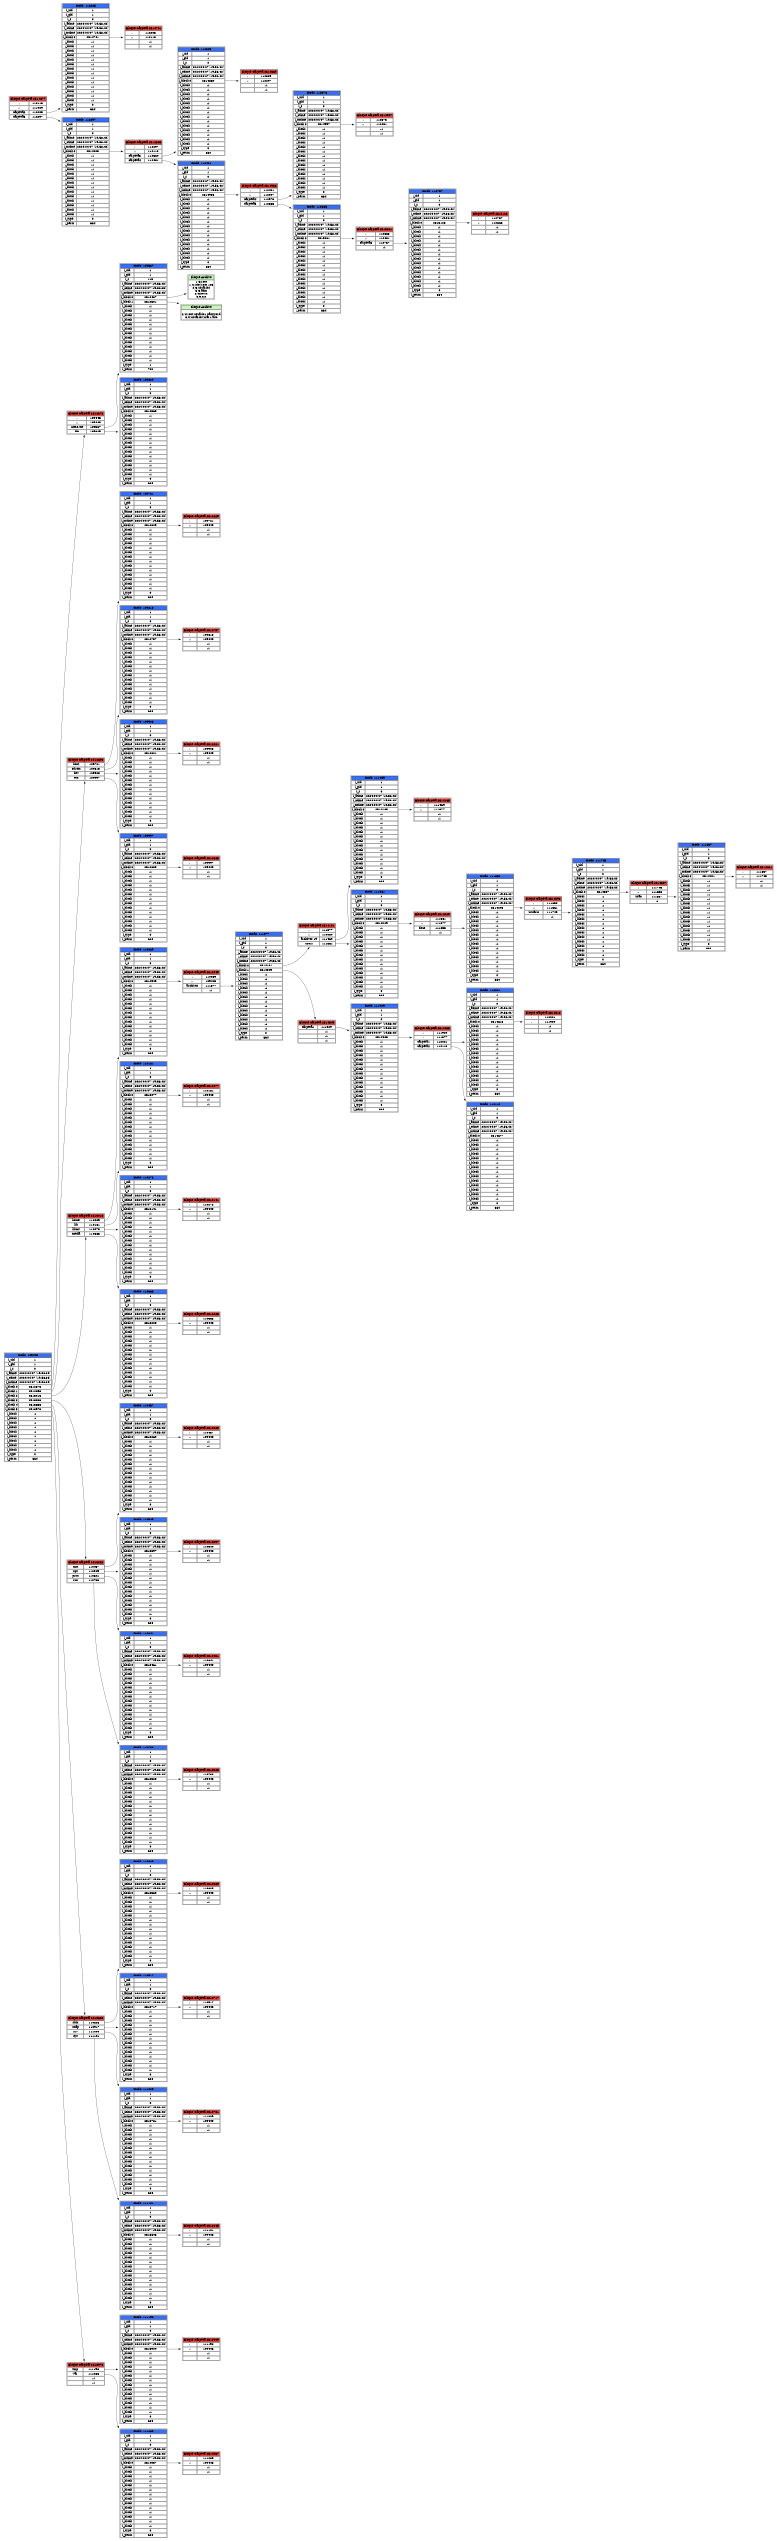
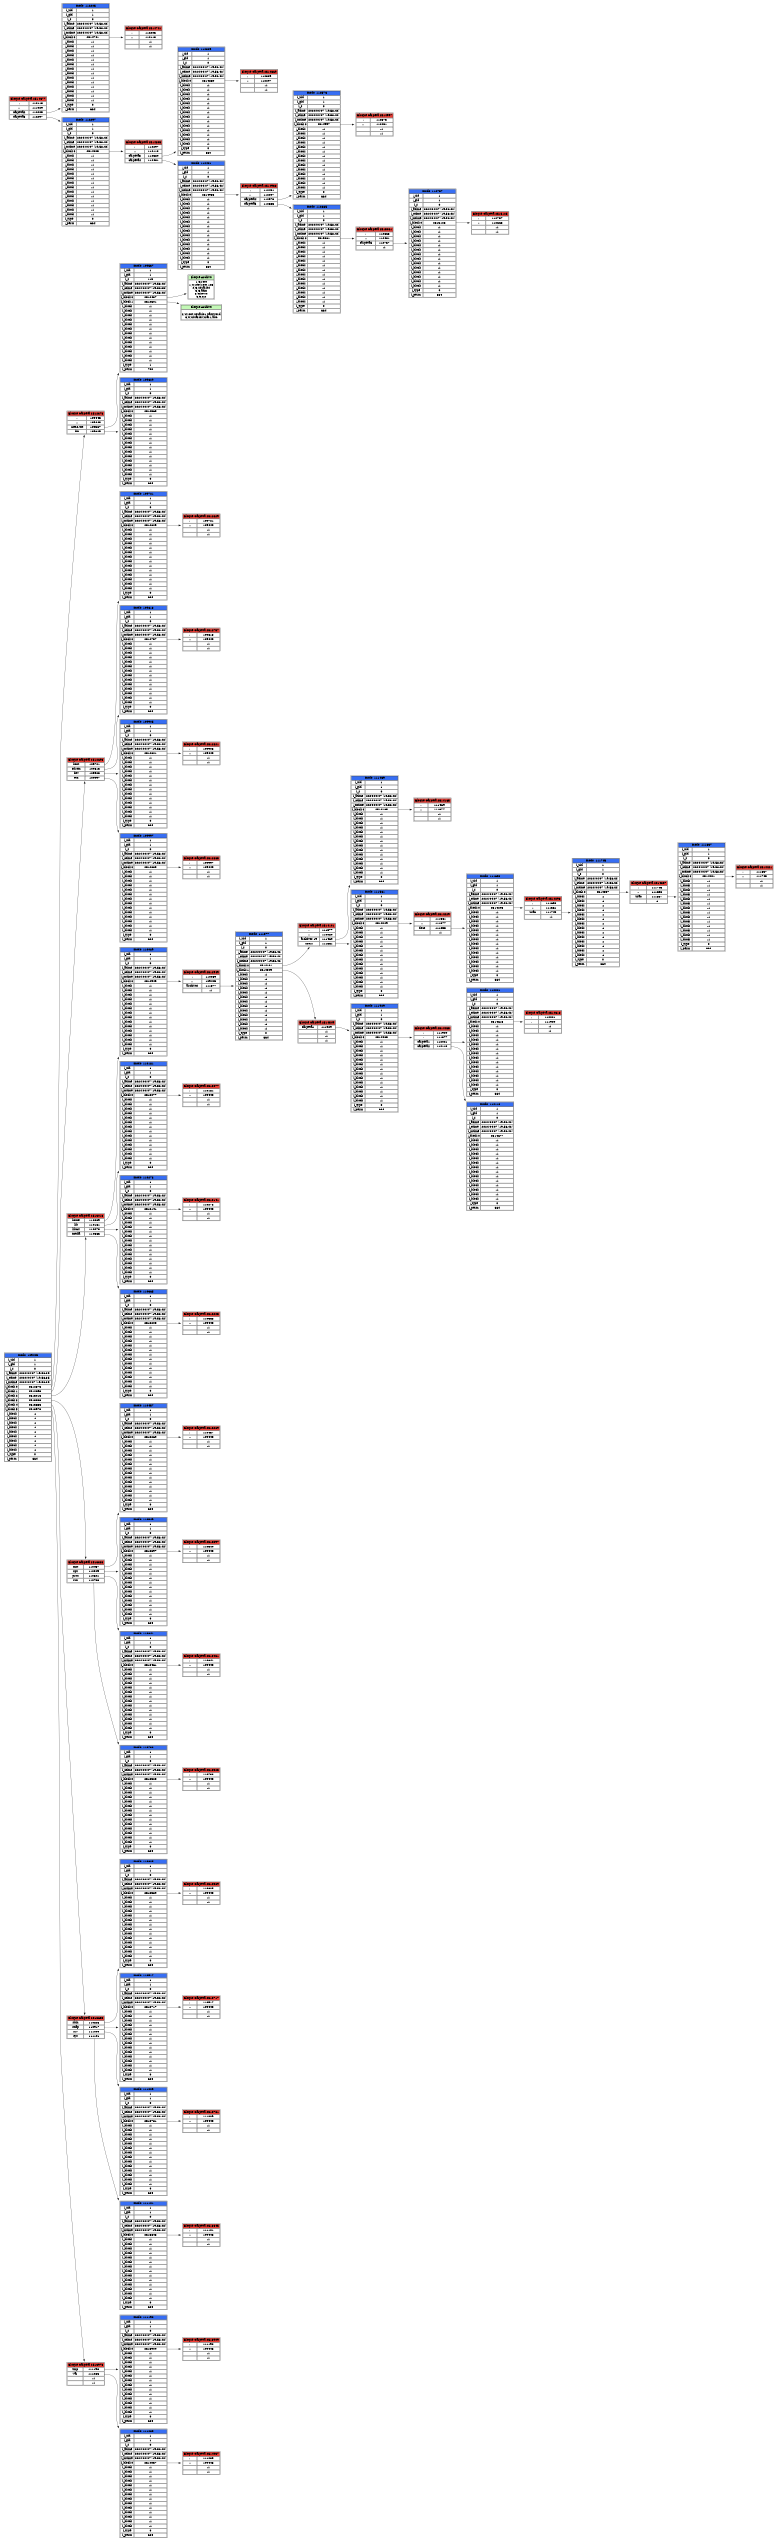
node "Bloque Carpeta 2514293": text "usuario" -> "usac"
